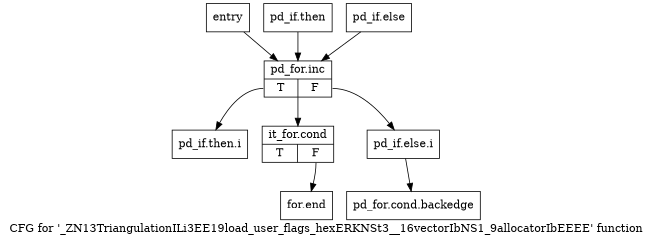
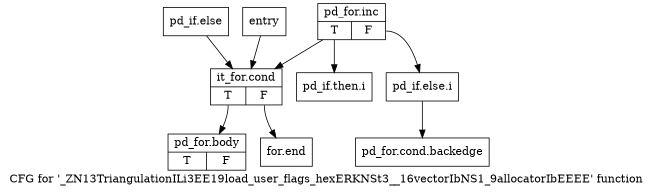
node "pd_if.then": removed
edge "entry" -> "pd_for.inc": now "entry" -> "it_for.cond"
edge "pd_if.else" -> "pd_for.inc": now "pd_if.else" -> "it_for.cond"
node "pd_for.body": added
